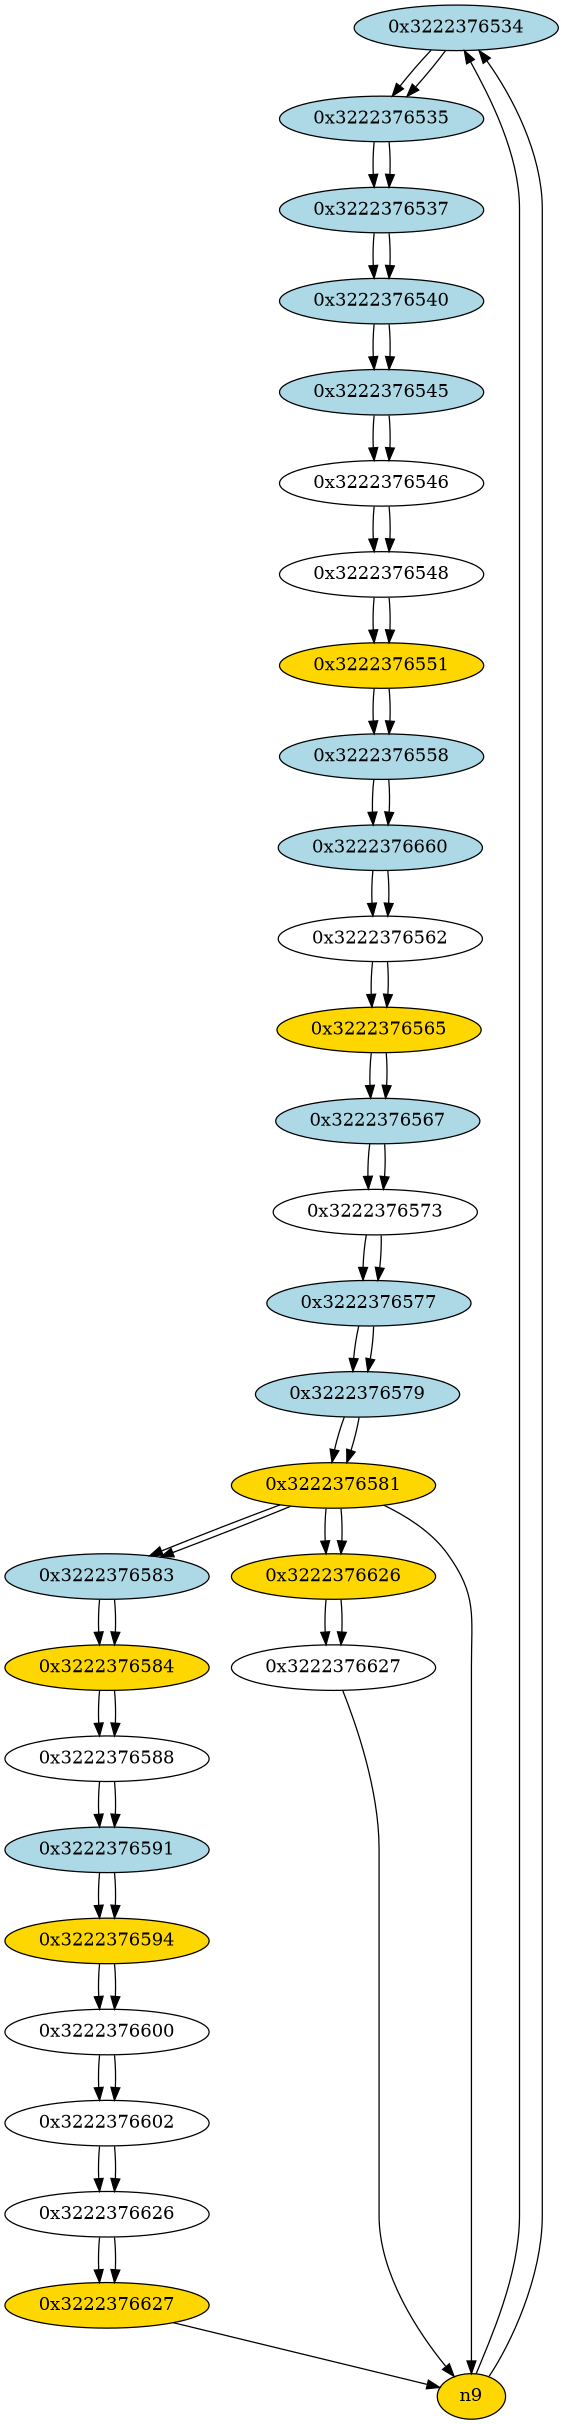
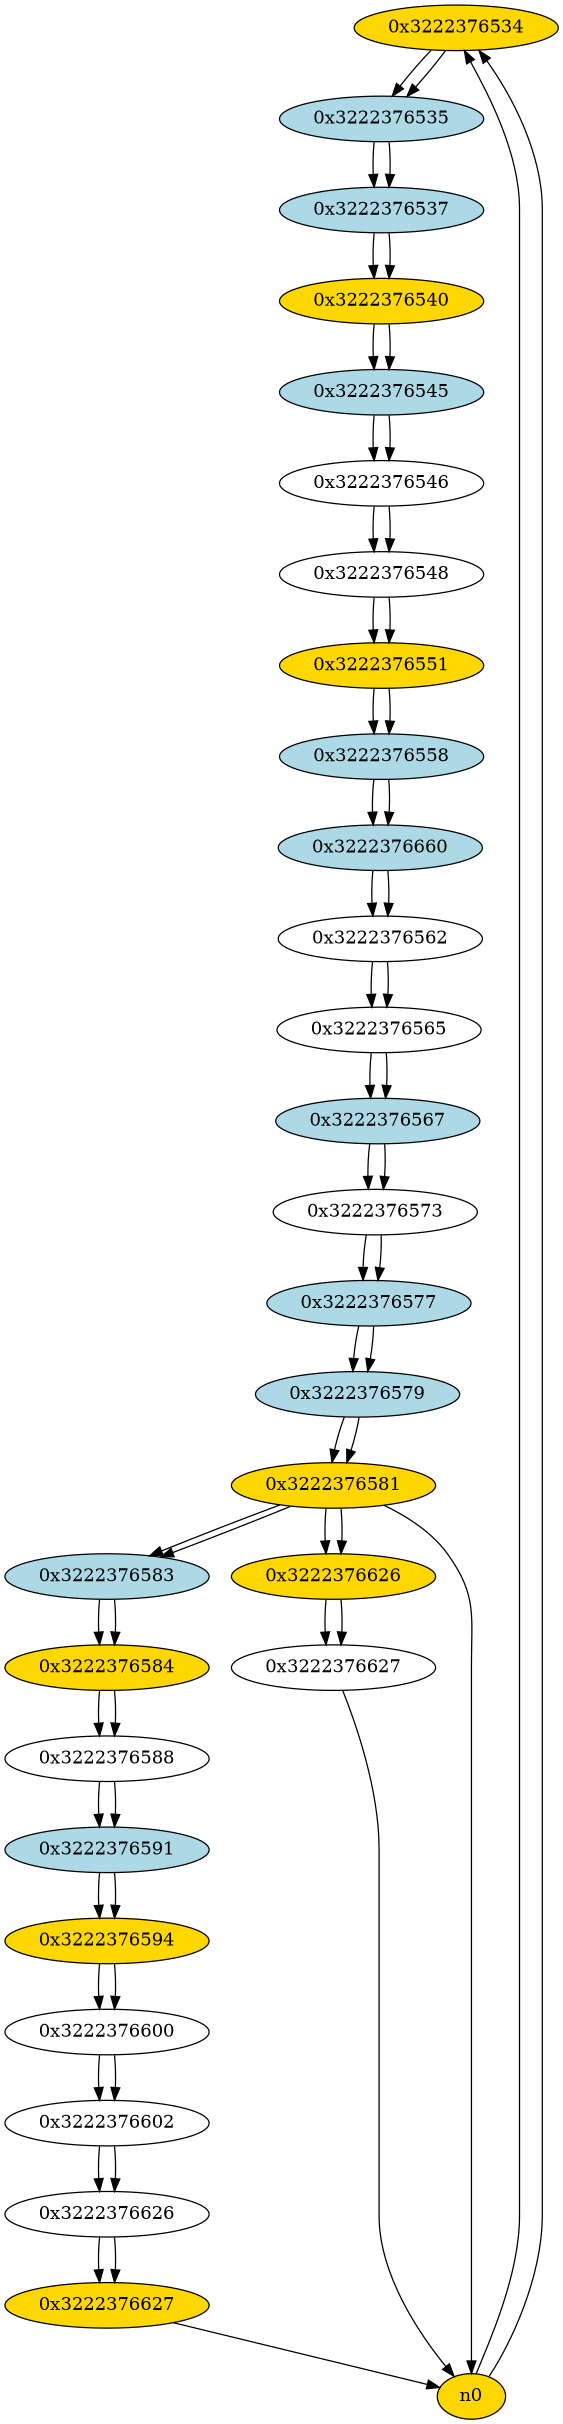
node "0x3222376534": fillcolor lightblue -> gold
node "0x3222376540": fillcolor lightblue -> gold
node "0x3222376565": fillcolor gold -> white
node "n9": label "n9" -> "n0"
